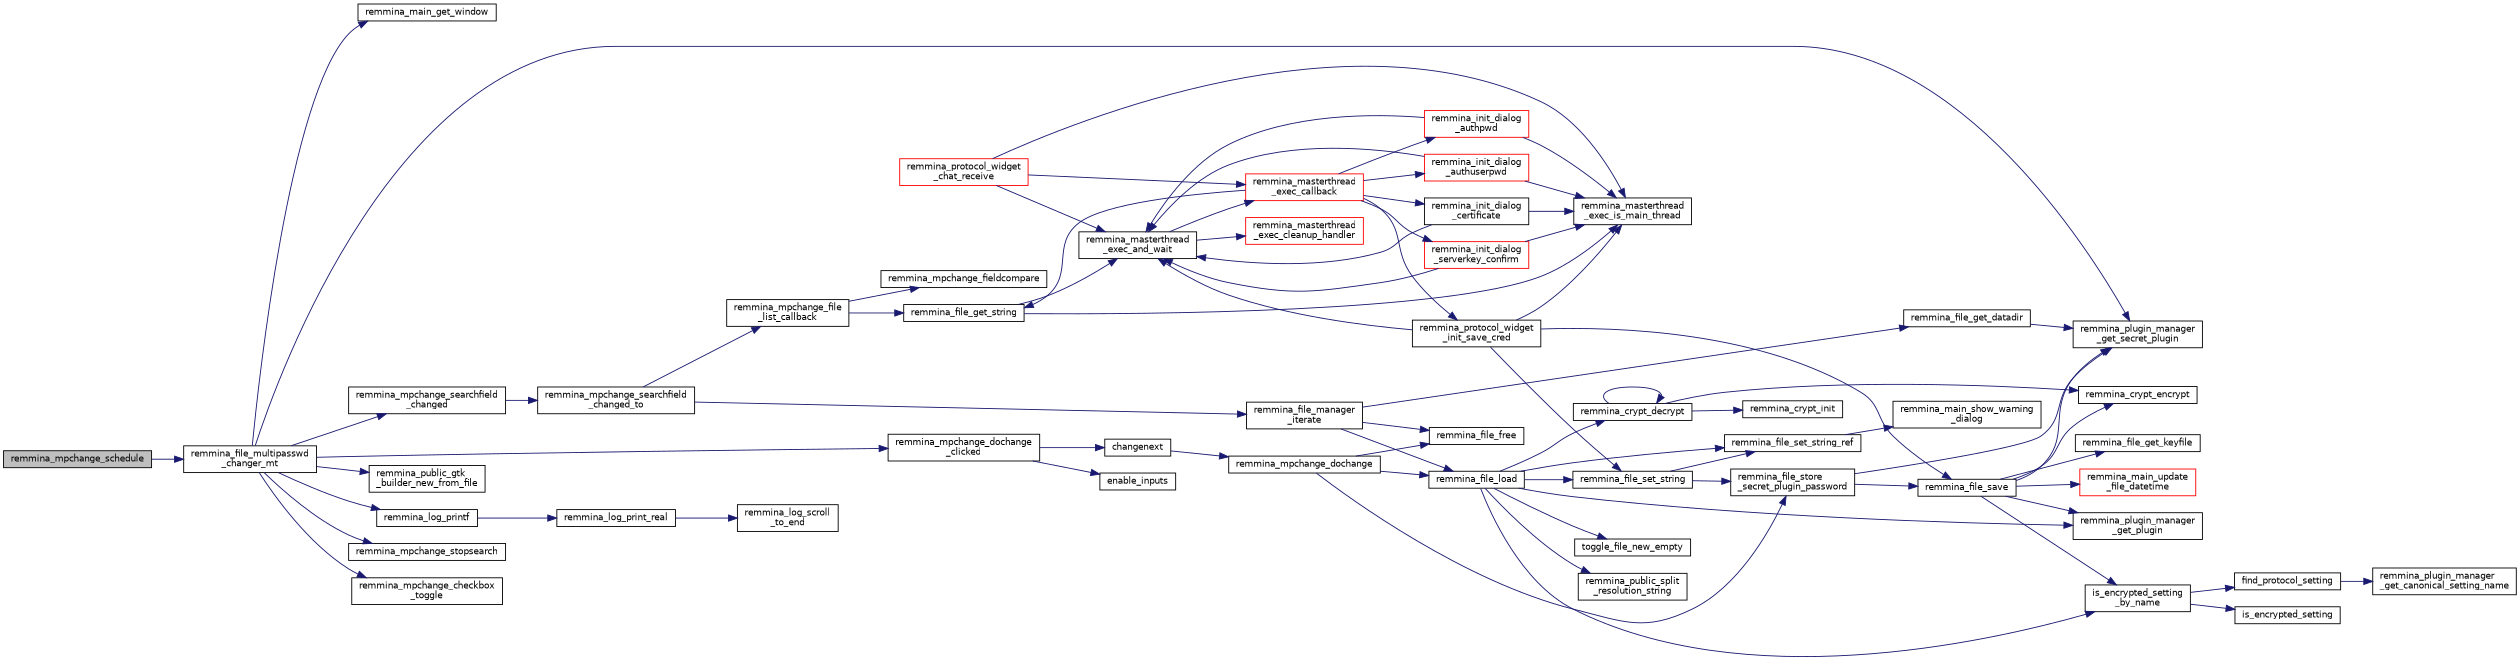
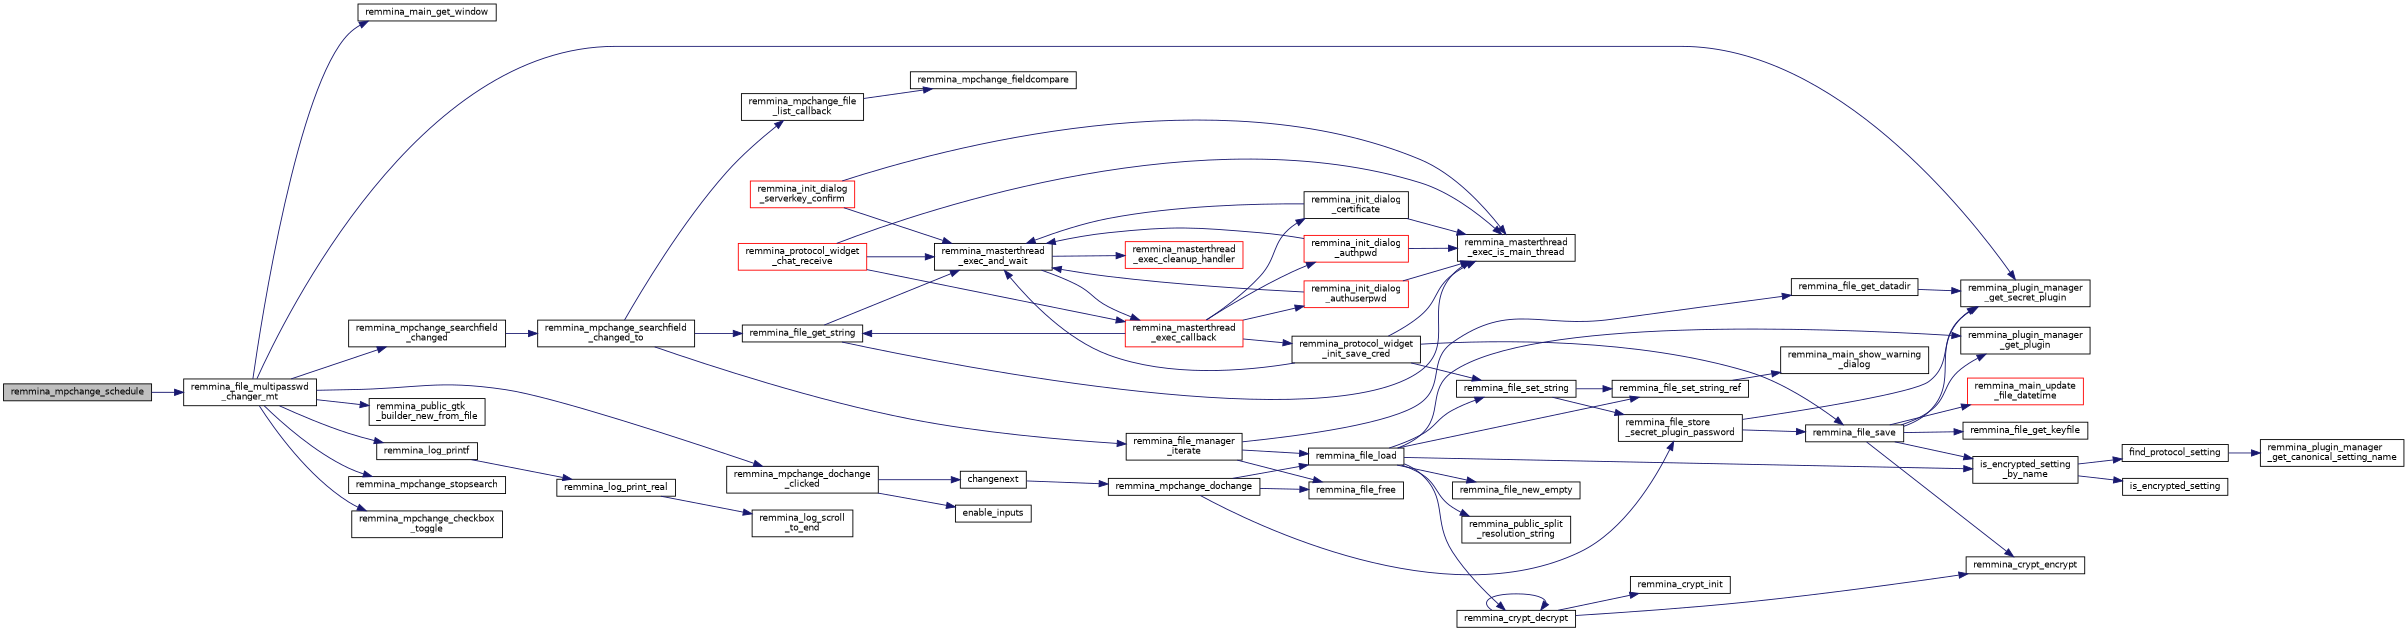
edge "remmina_masterthread _exec_callback" -> "remmina_init_dialog _serverkey_confirm": removed
edge "remmina_mpchange_file _list_callback" -> "remmina_file_get_string": now "remmina_mpchange_searchfield _changed_to" -> "remmina_file_get_string"
node "toggle_file_new_empty": label "toggle_file_new_empty" -> "remmina_file_new_empty"
